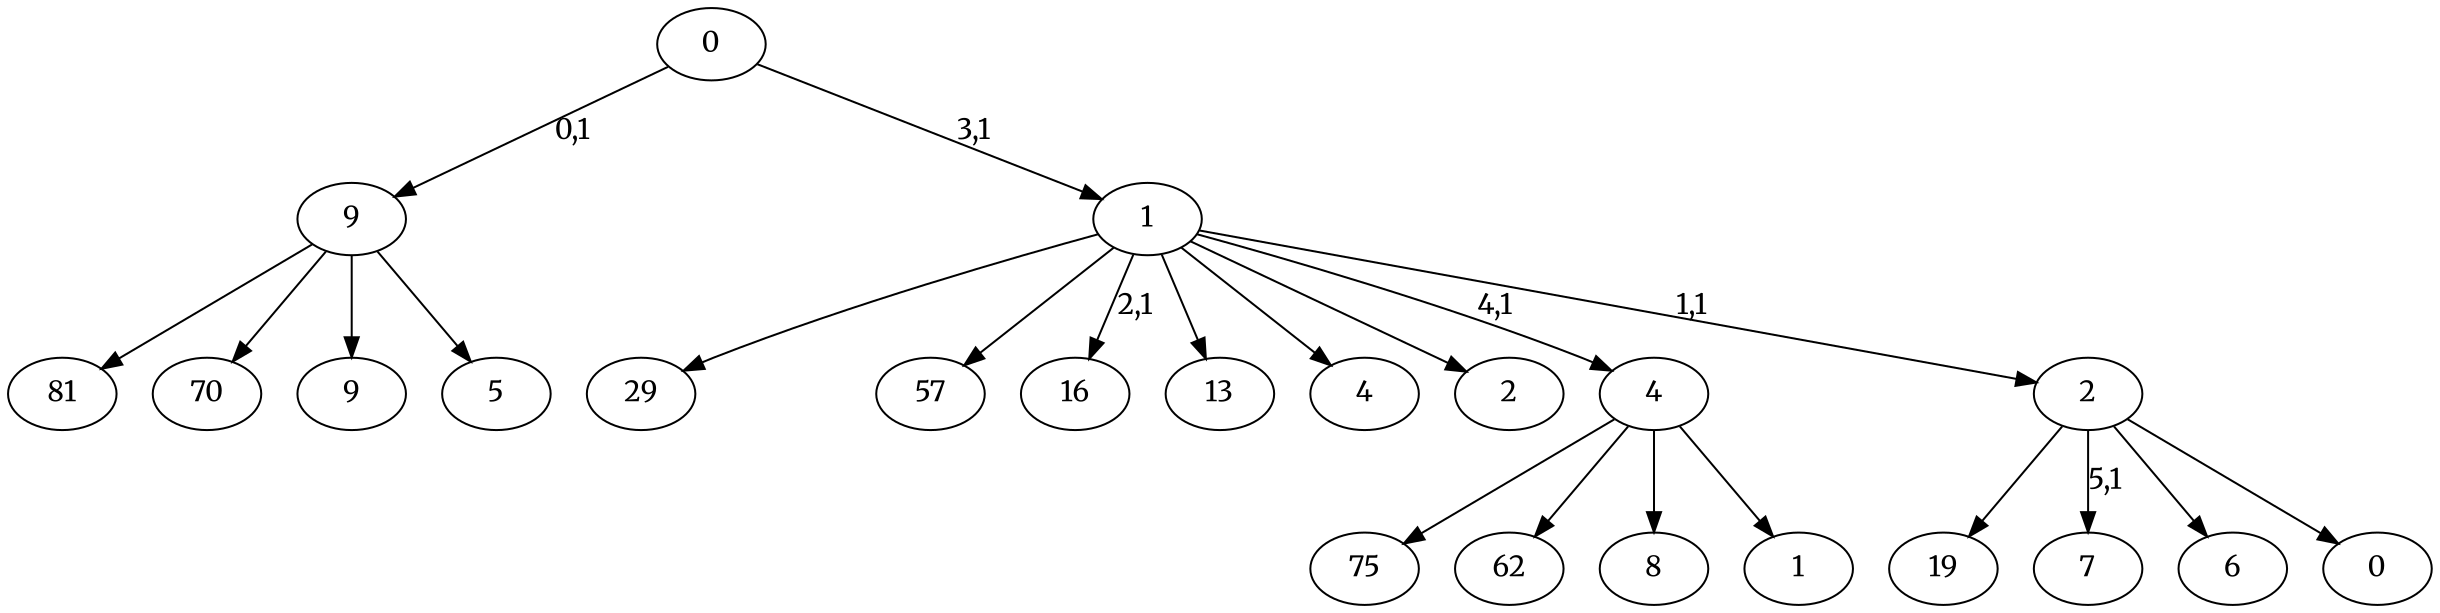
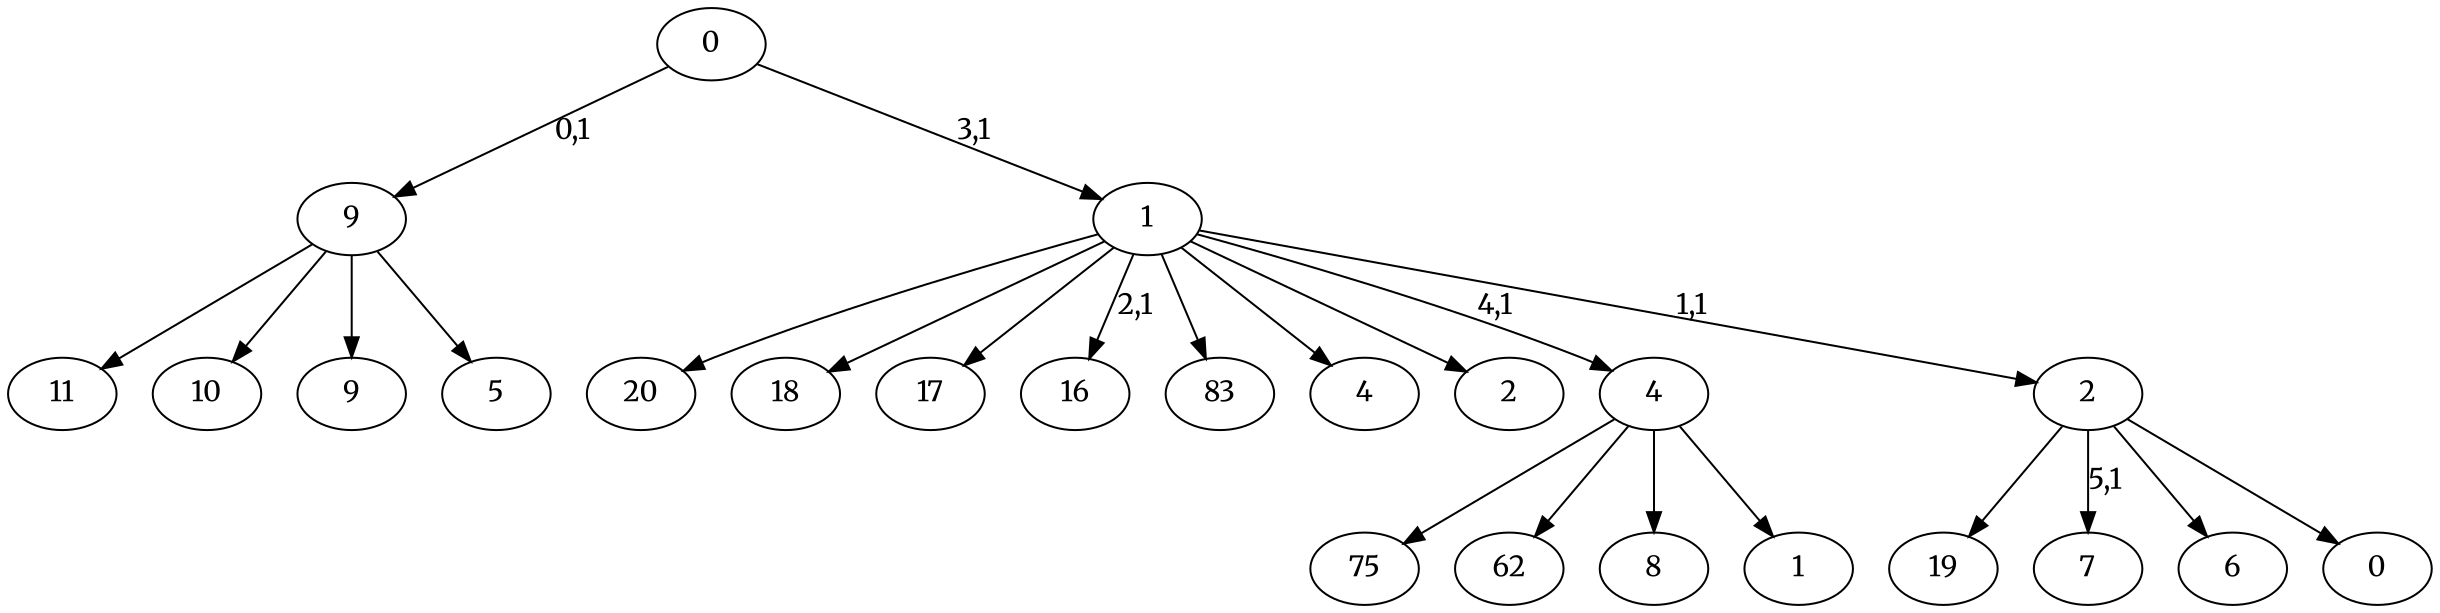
node "81": label "81" -> "11"
node "70": label "70" -> "10"
node "29": label "29" -> "20"
node "18": added
node "57": label "57" -> "17"
node "13": label "13" -> "83"
